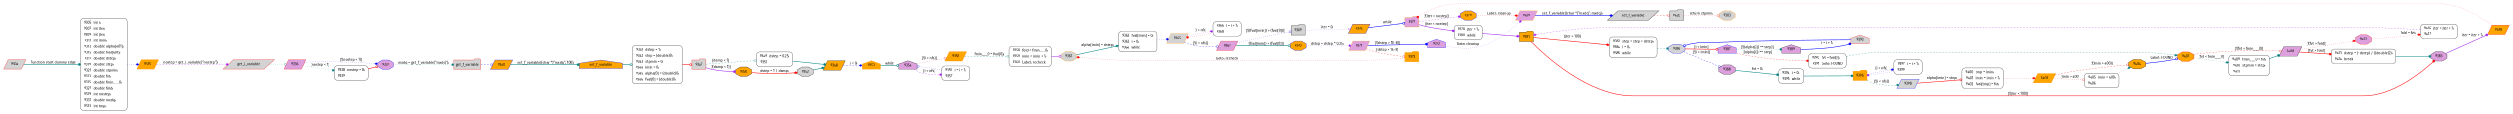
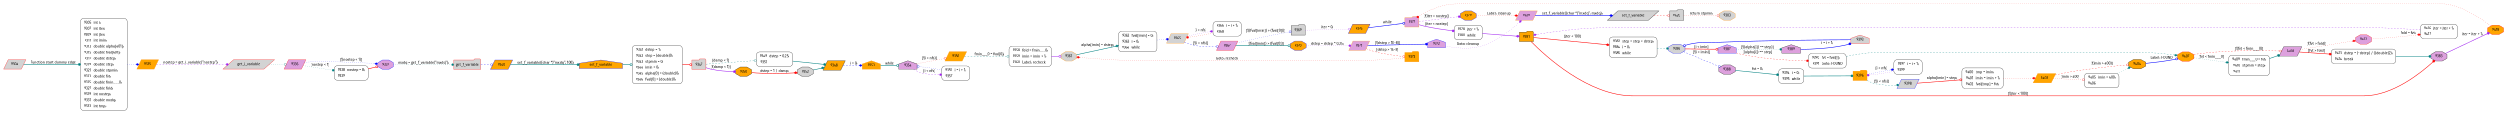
node "9418": shape parallelogram -> octagon
